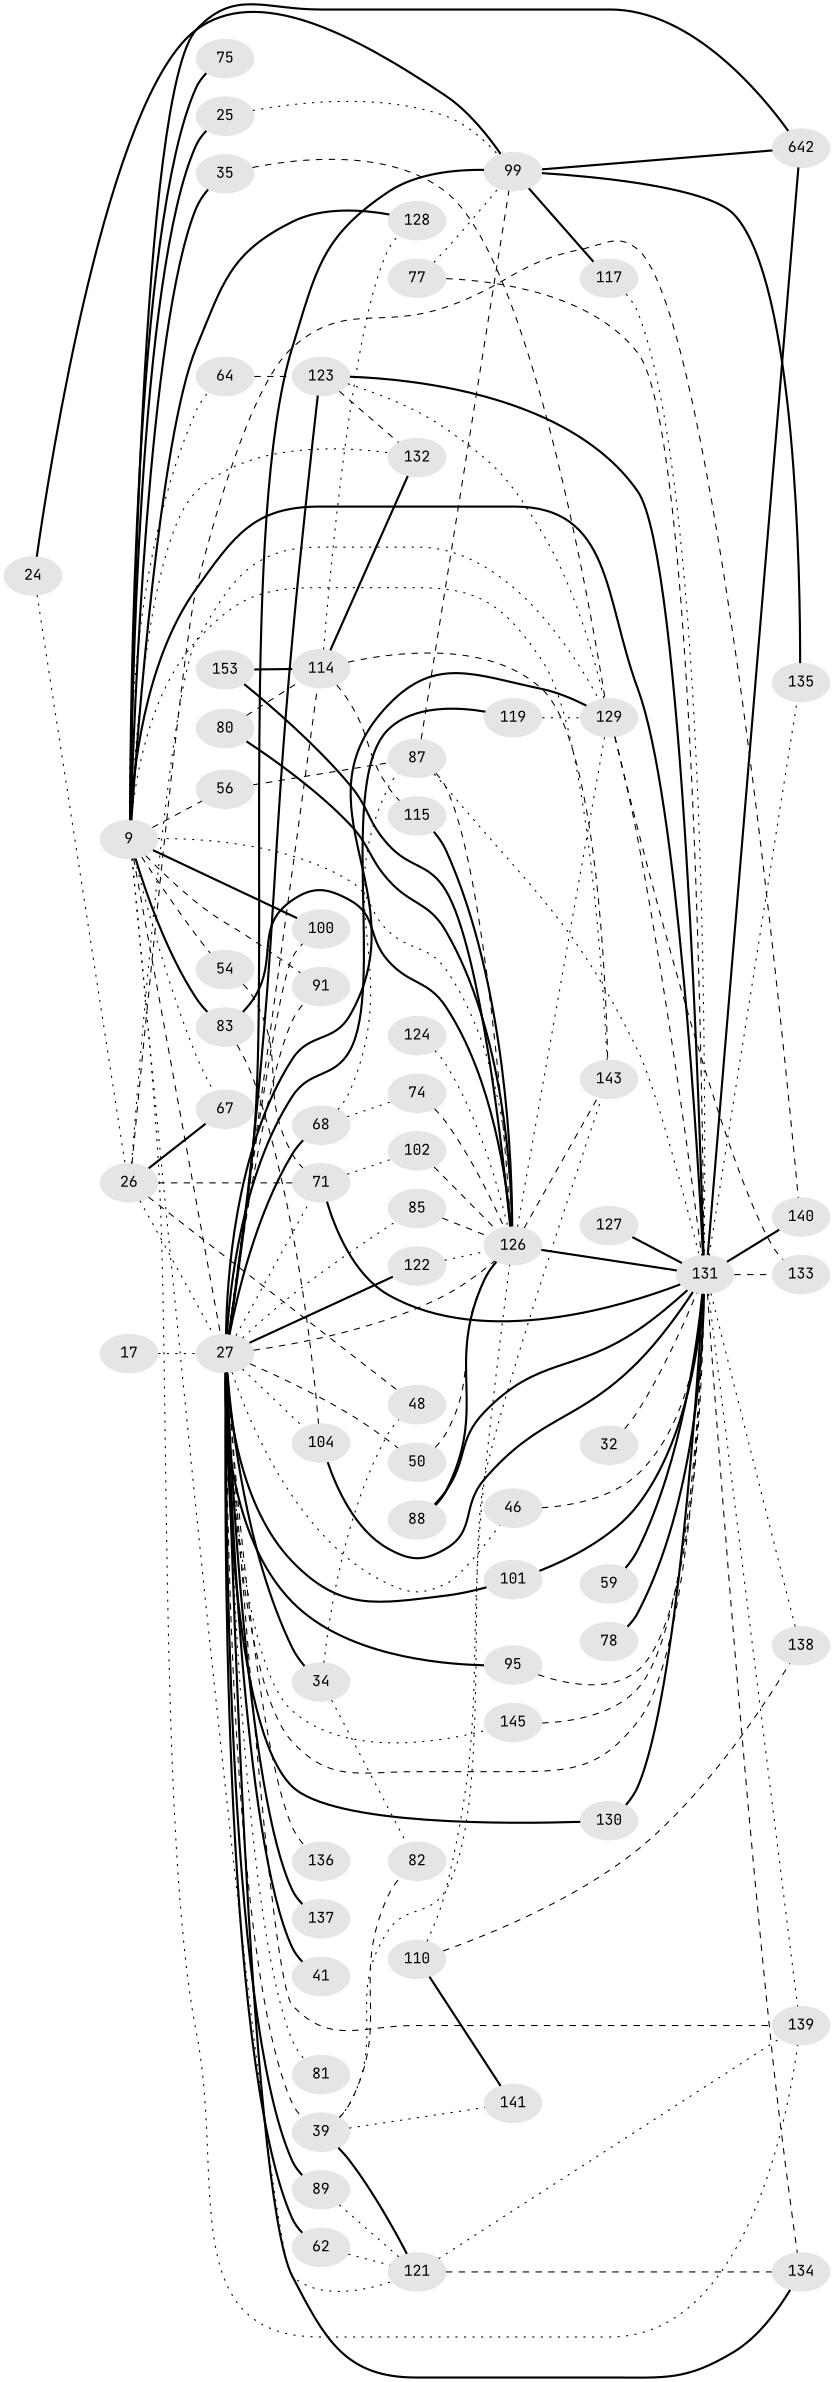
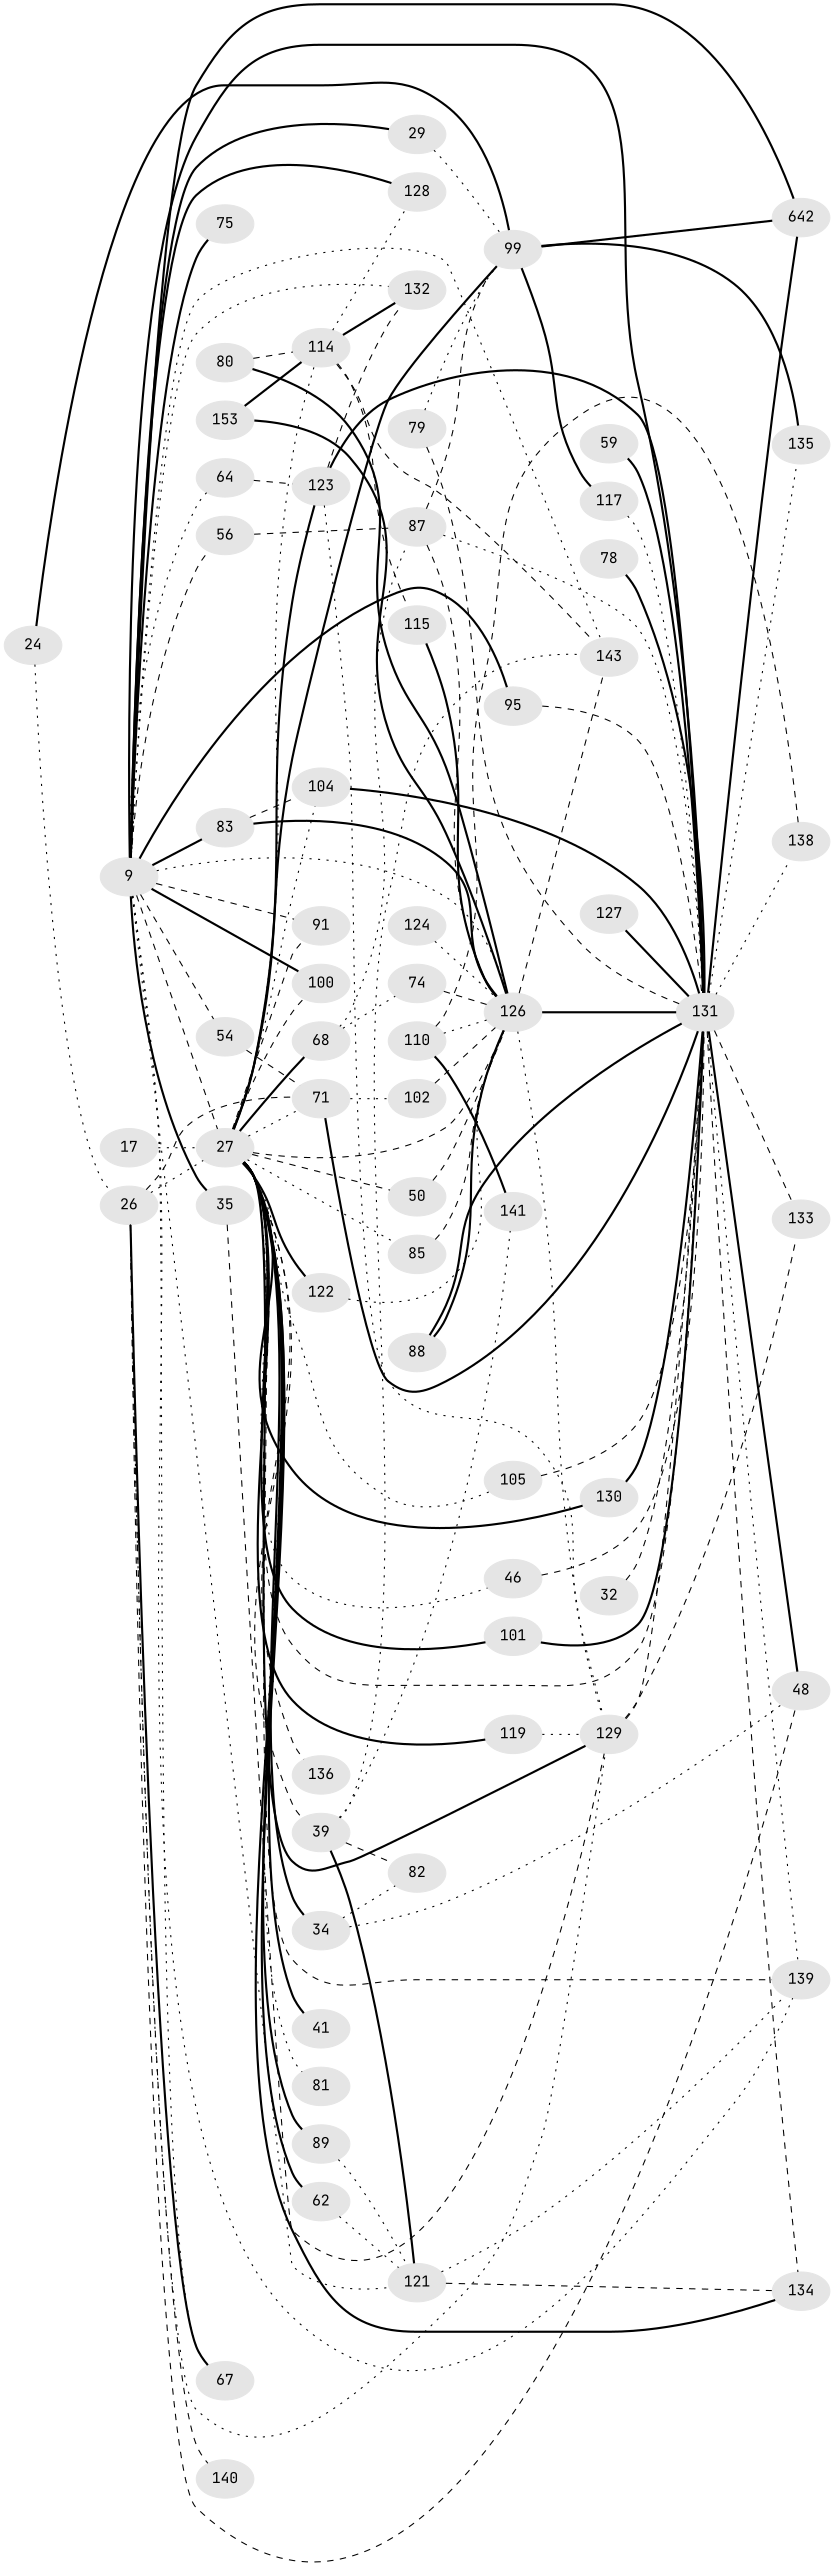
node "25": label "25" -> "29"
node "77": label "77" -> "79"
edge "114" -- "27": style dashed -> dotted
edge "140" -- "131": now "48" -- "131"
edge "27" -- "95": now "9" -- "95"
node "145": label "145" -> "105"
node "137": removed
